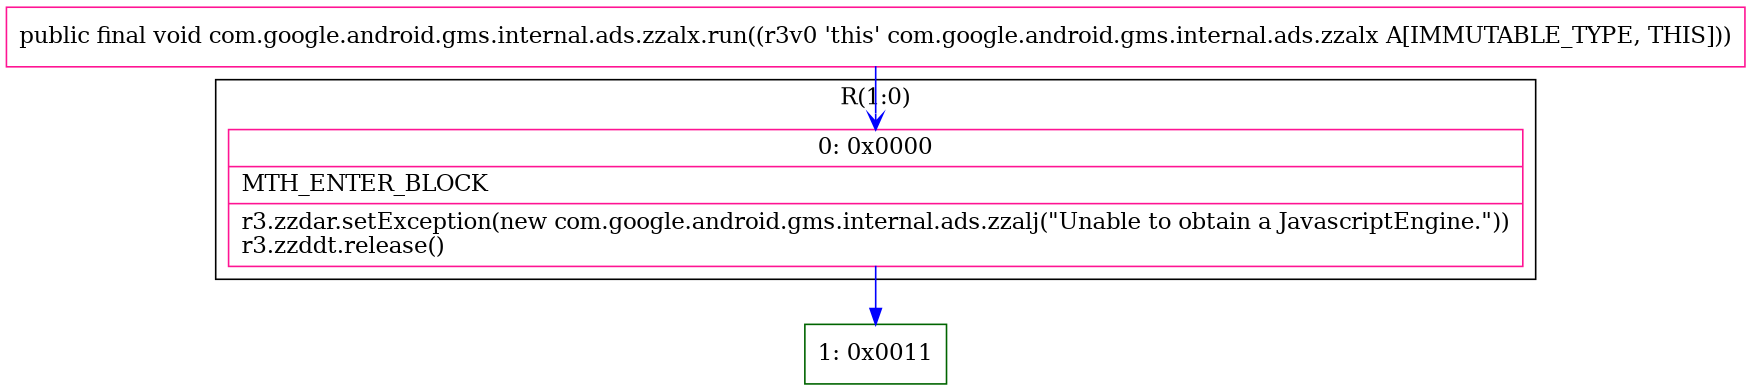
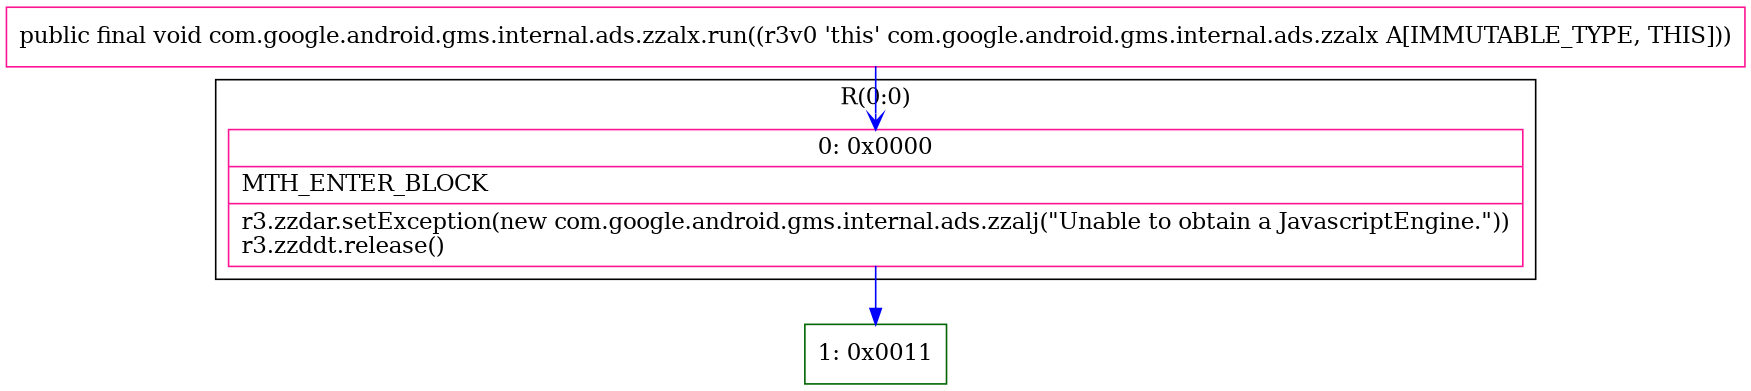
cluster "R(1:0)": label "R(1:0)" -> "R(0:0)"
